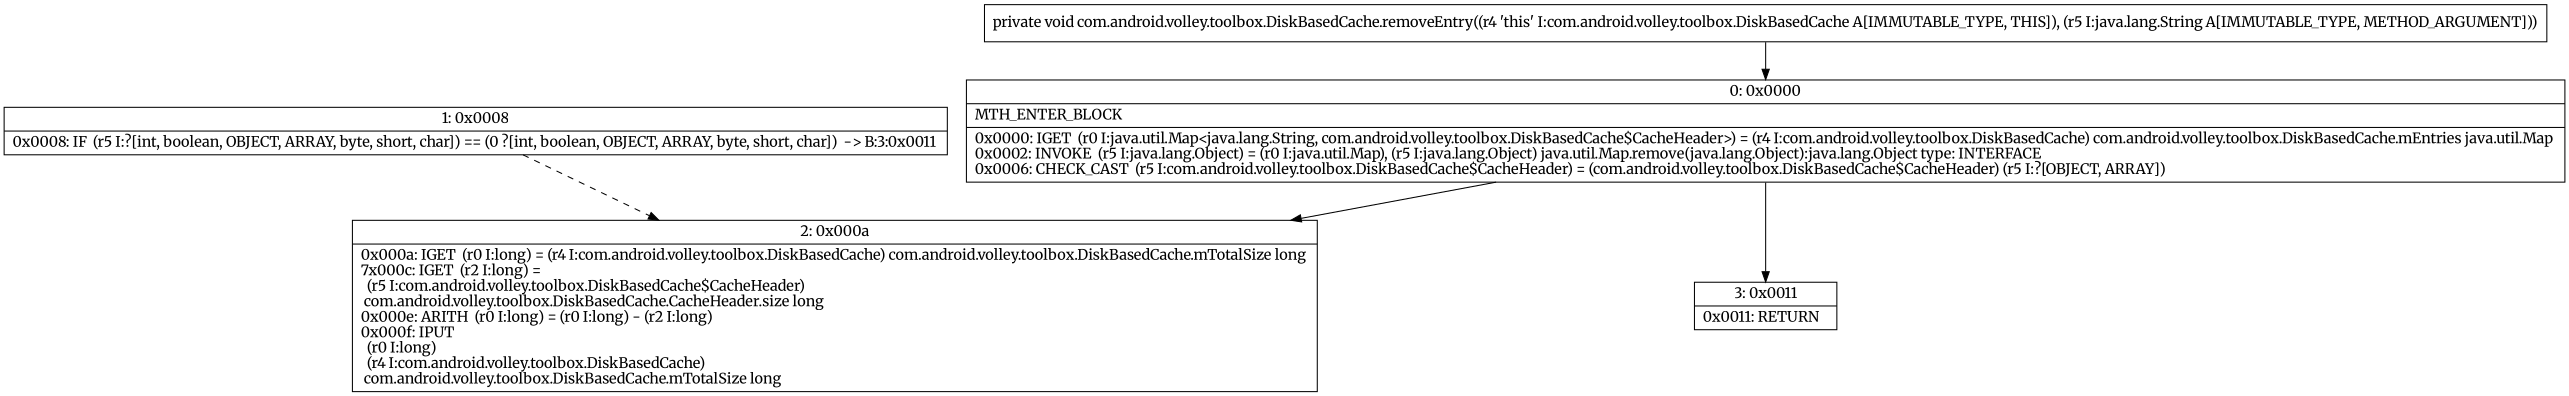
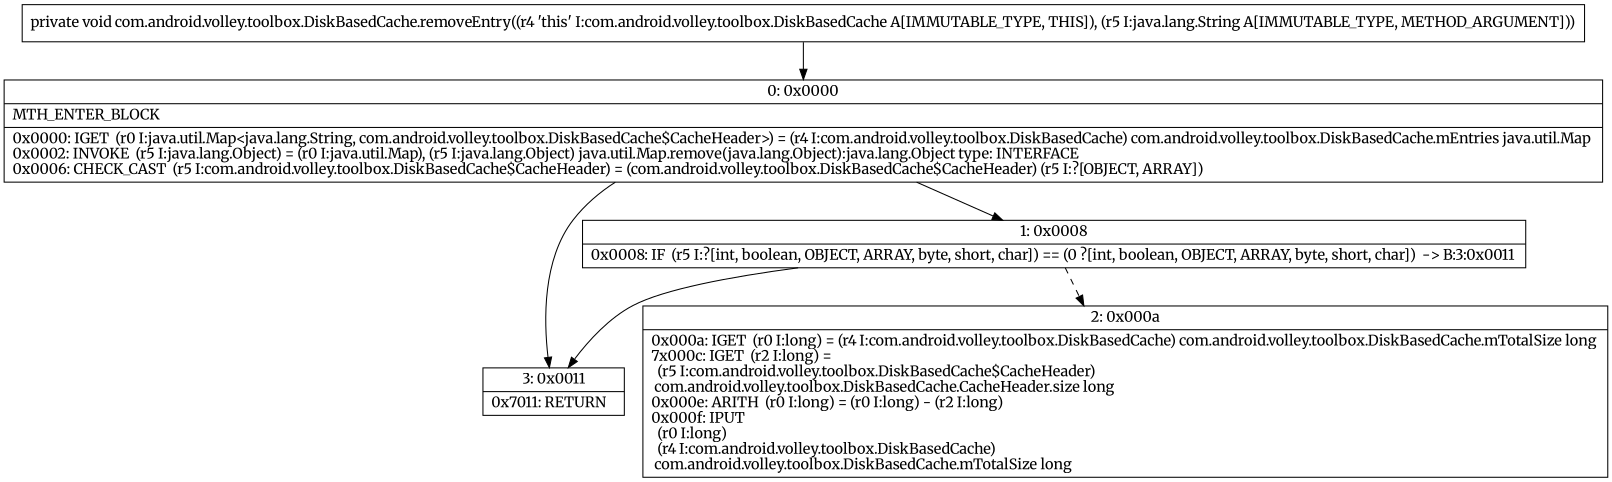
edge "0: 0x0000" -> "2: 0x000a": now "0: 0x0000" -> "1: 0x0008"
edge "1: 0x0008" -> "3: 0x0011": added
node "3: 0x0011": text "0x0011: RETURN" -> "0x7011: RETURN"
